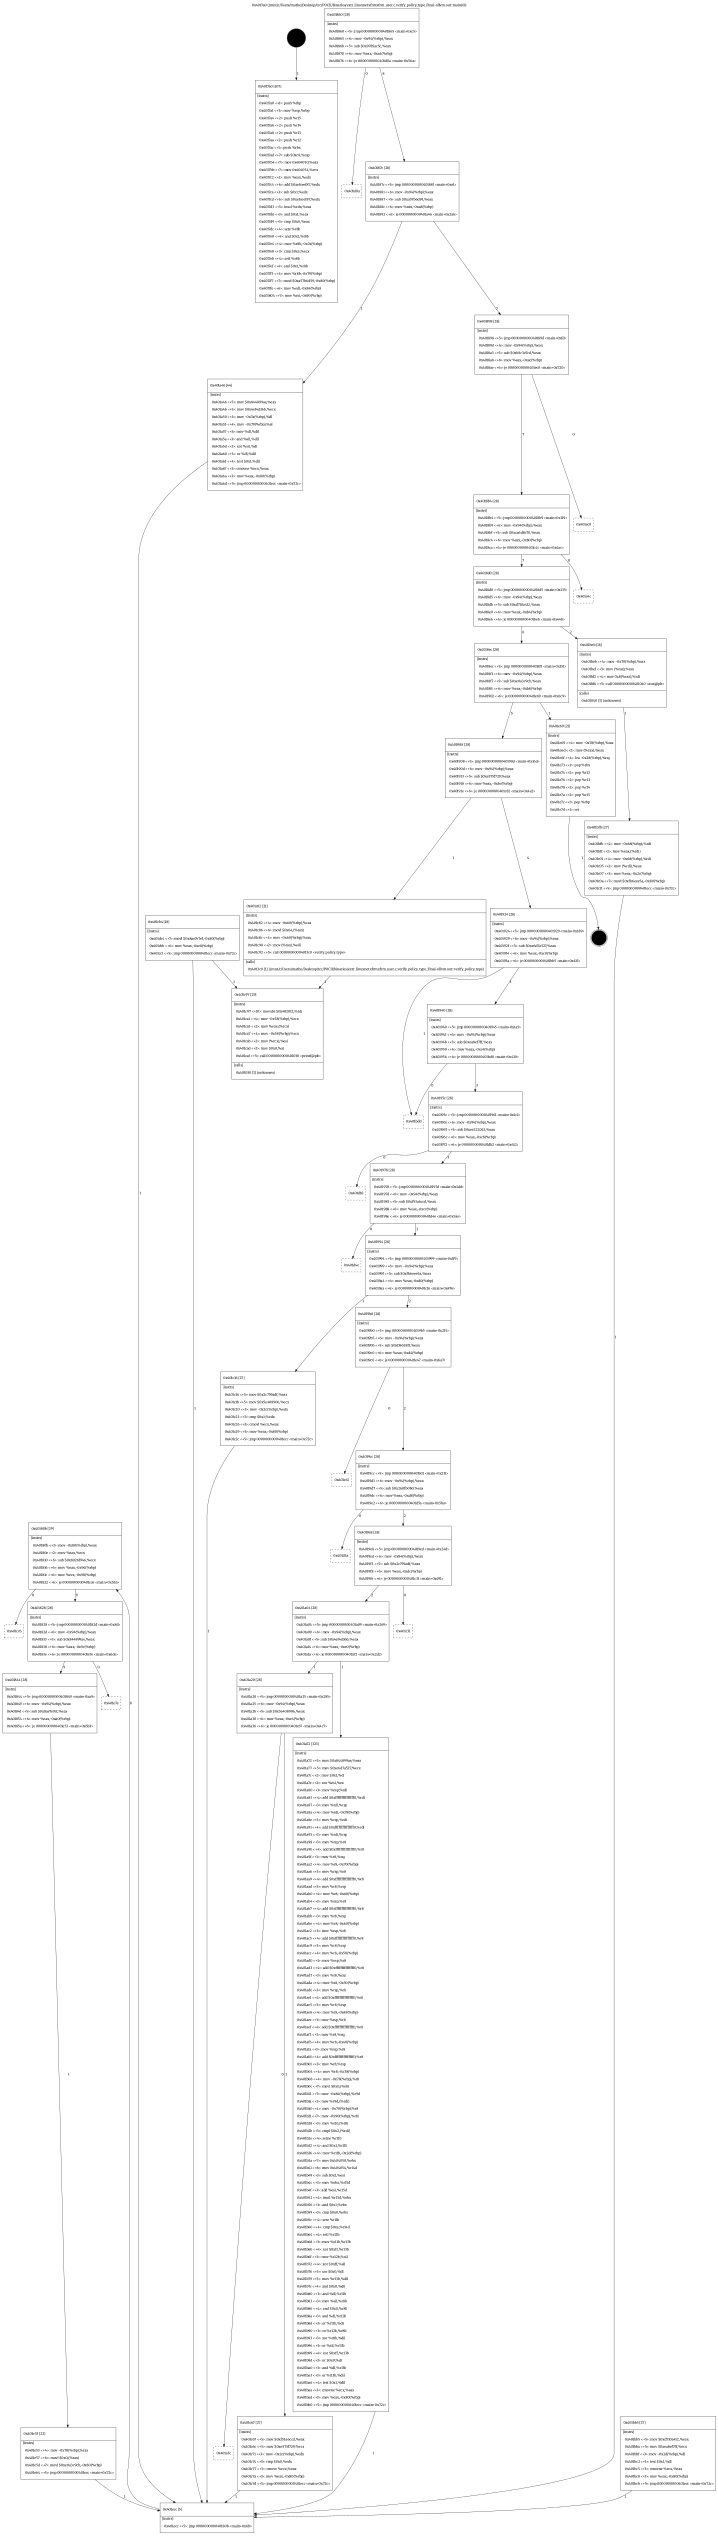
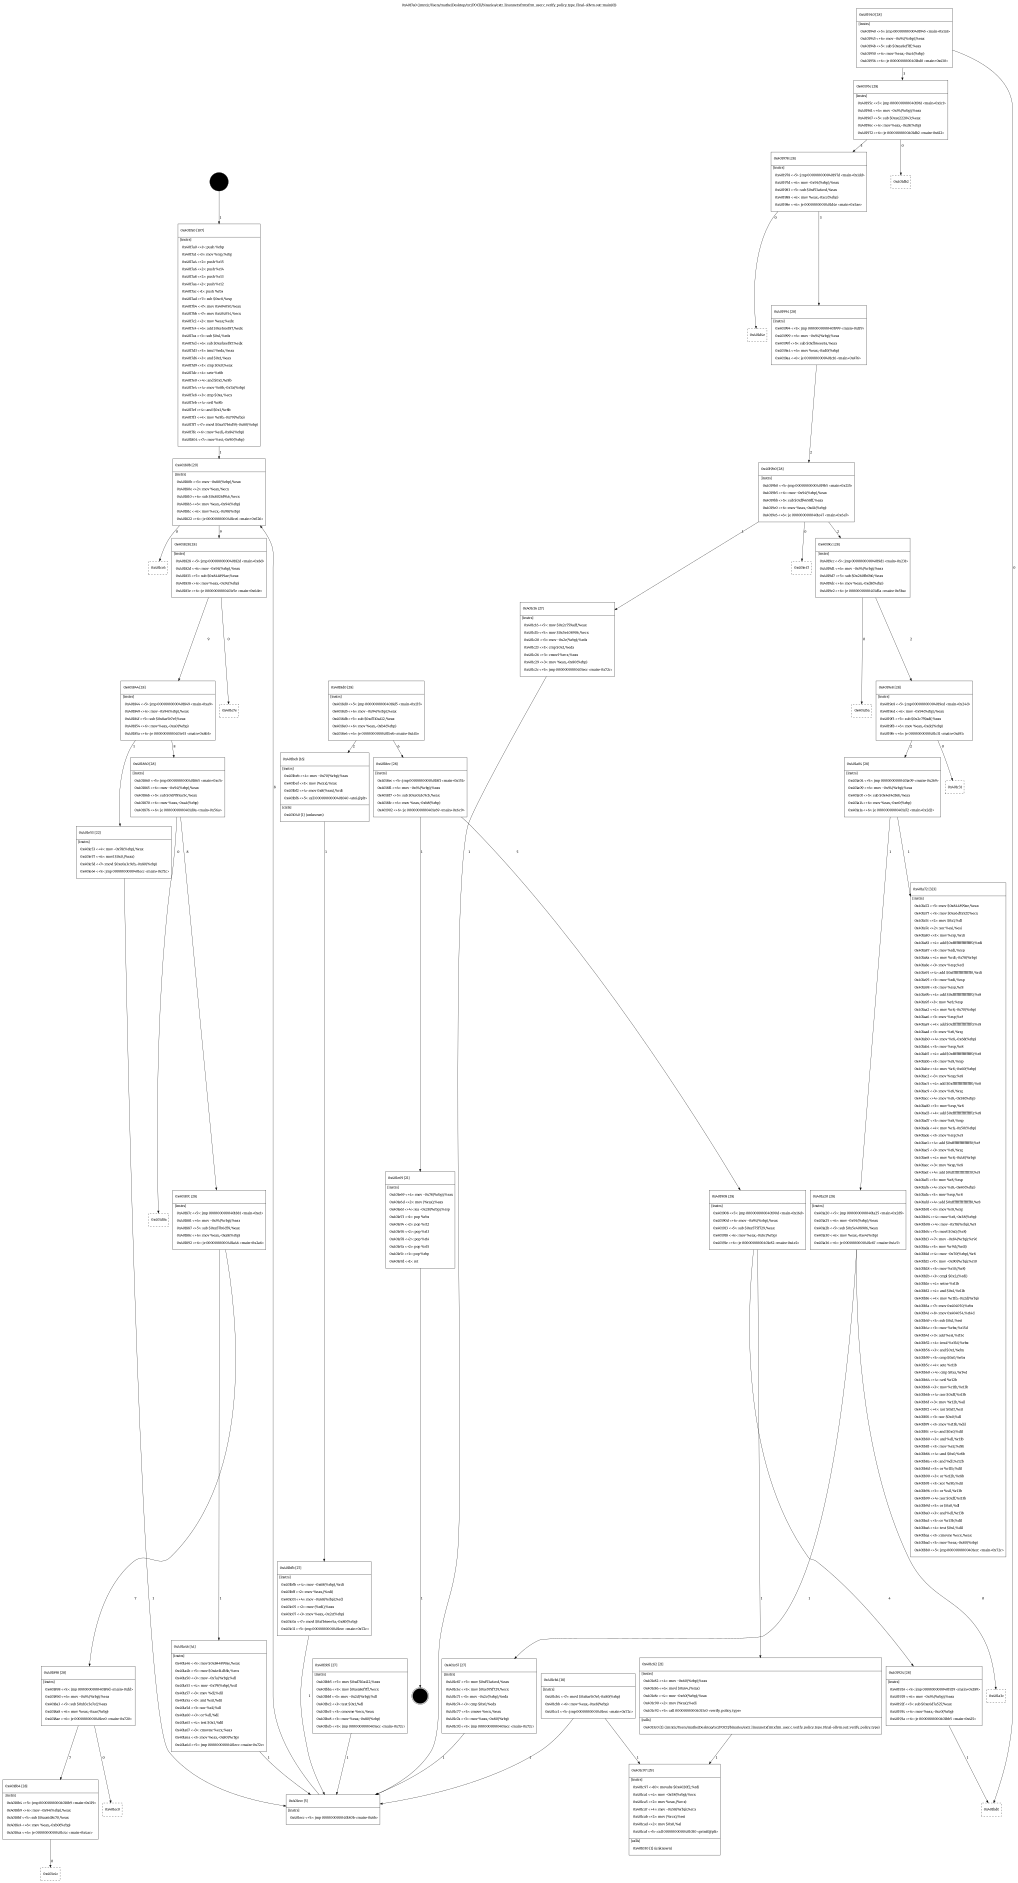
edge "0x4017a0 [107]" -> "0x40180b [29]": added, label "1"
edge "0x4018b4 [28]" -> "0x4018d0 [28]": removed, label "7"
edge "0x401844 [28]" -> "0x401860 [28]": added, label "8"
edge "0x401924 [28]" -> "0x401940 [28]": removed, label "3"
edge "0x401994 [28]" -> "0x401c16 [27]": now "0x4019b0 [28]" -> "0x401c16 [27]"
edge "0x401a72 [323]" -> "0x401ecc [5]": removed, label "1"
